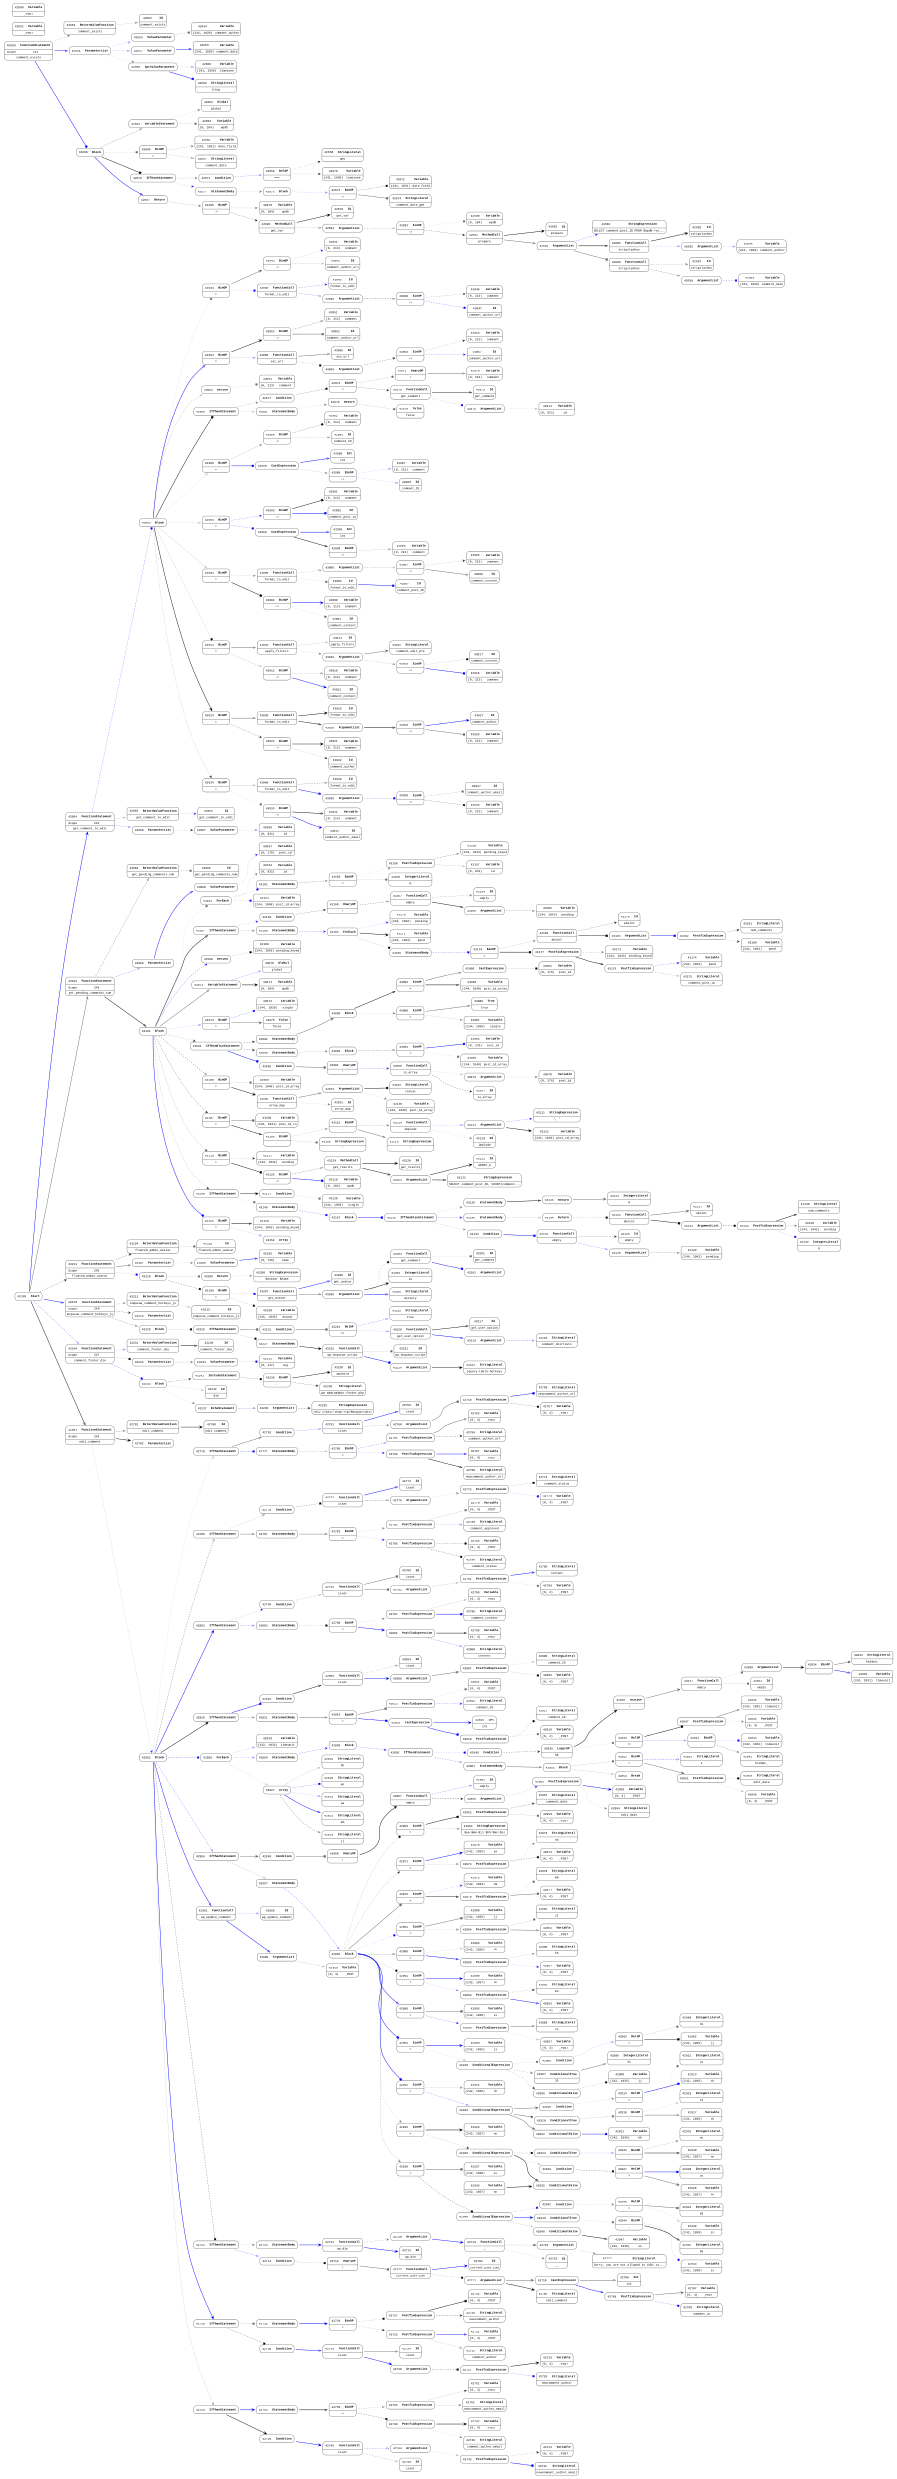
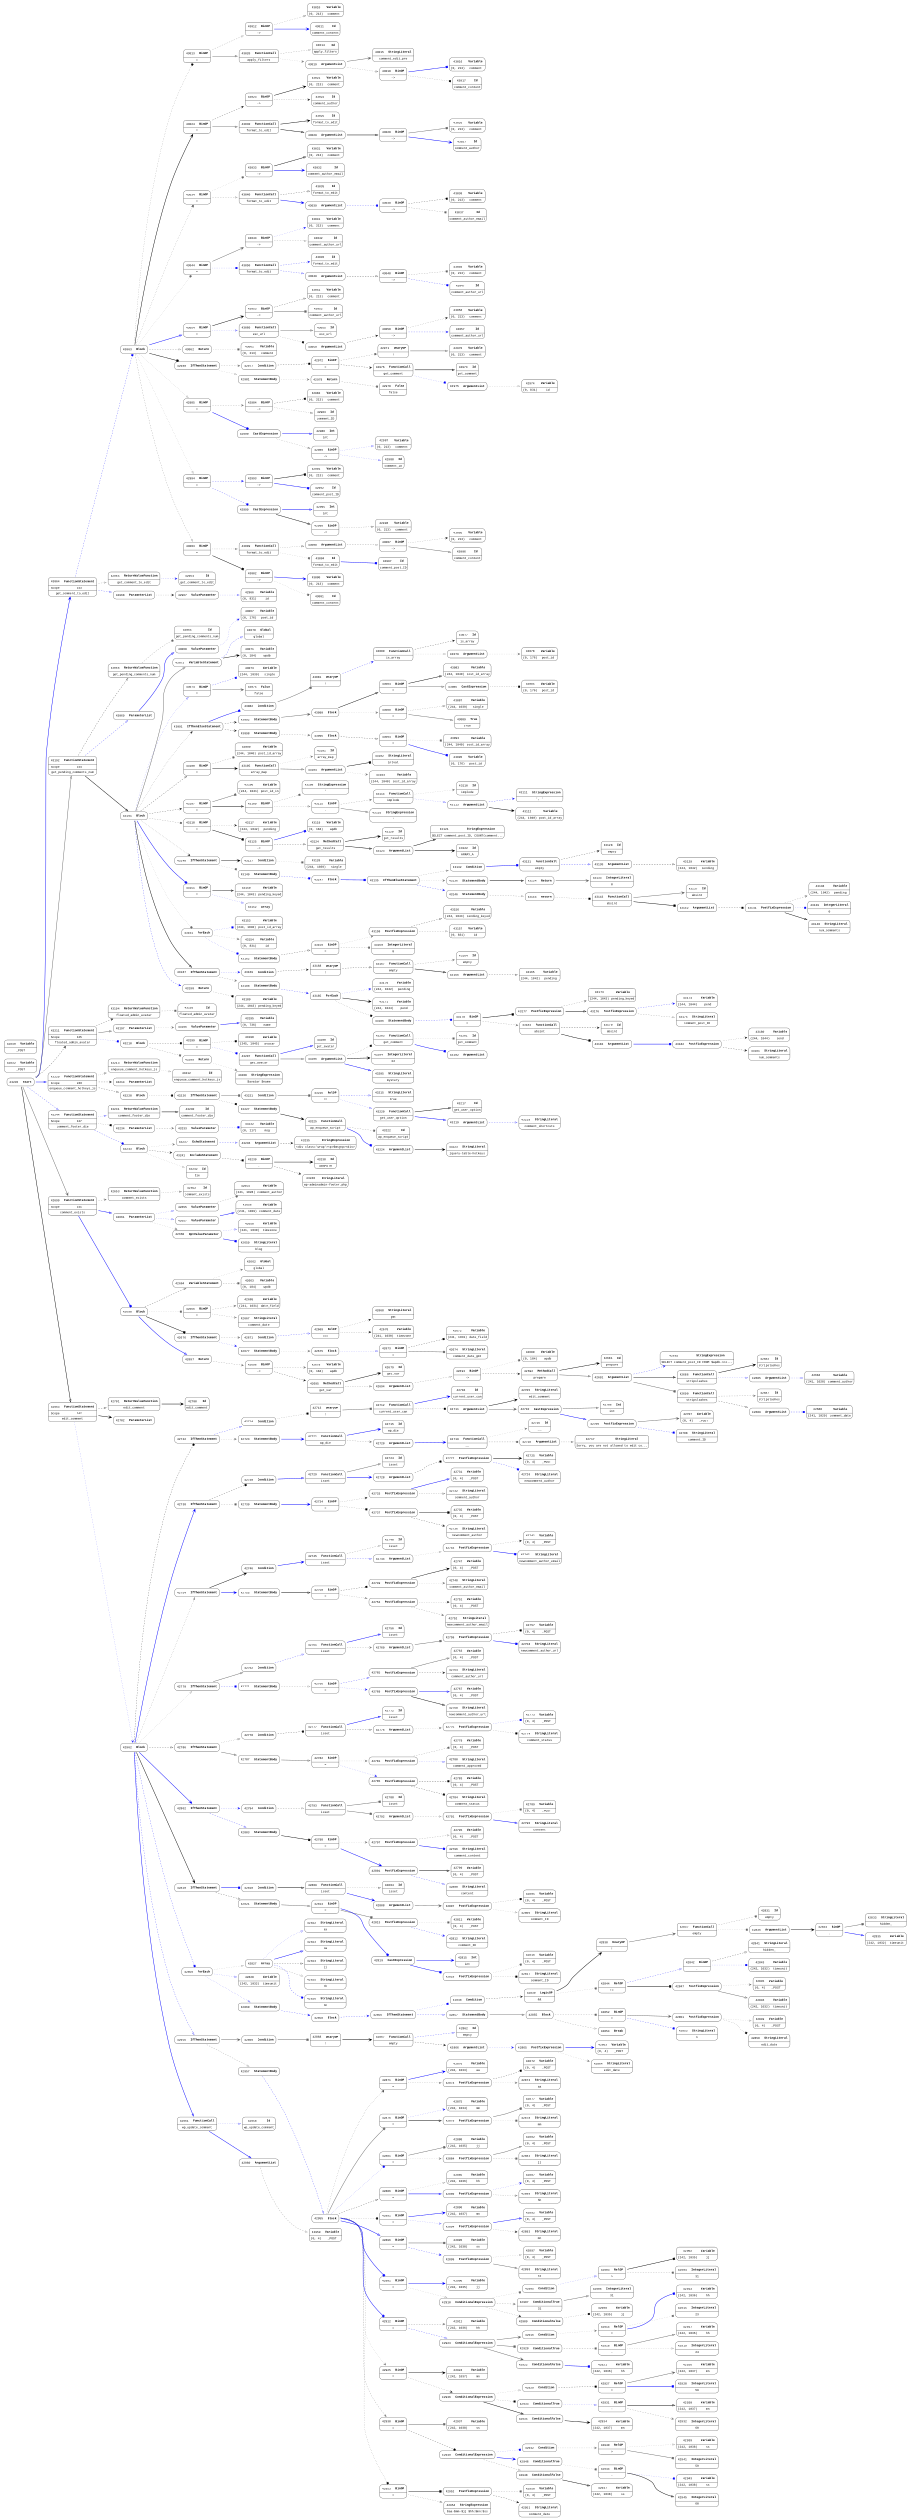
edge "43245" -> "42699": added
edge "42803" -> "42798": style dotted -> bold
edge "42852" -> "42853": arrowhead onormal -> box
edge "42934" -> "42935": reversed
